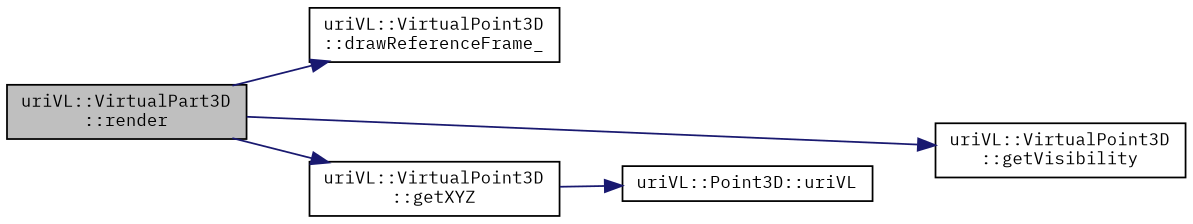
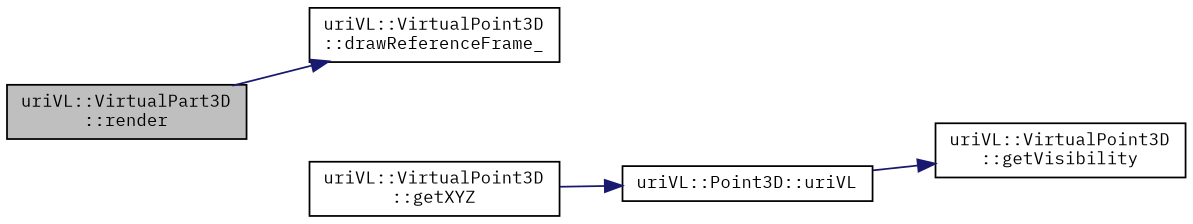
edge "uriVL::VirtualPart3D ::render" -> "uriVL::VirtualPoint3D ::getVisibility": now "uriVL::Point3D::uriVL" -> "uriVL::VirtualPoint3D ::getVisibility"
edge "uriVL::VirtualPart3D ::render" -> "uriVL::VirtualPoint3D ::getXYZ": removed
